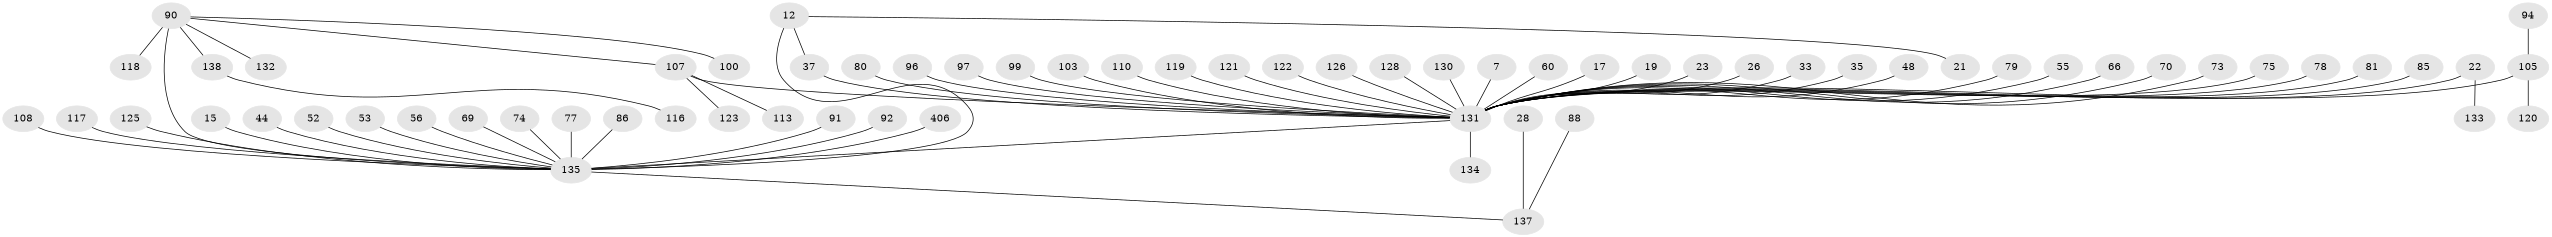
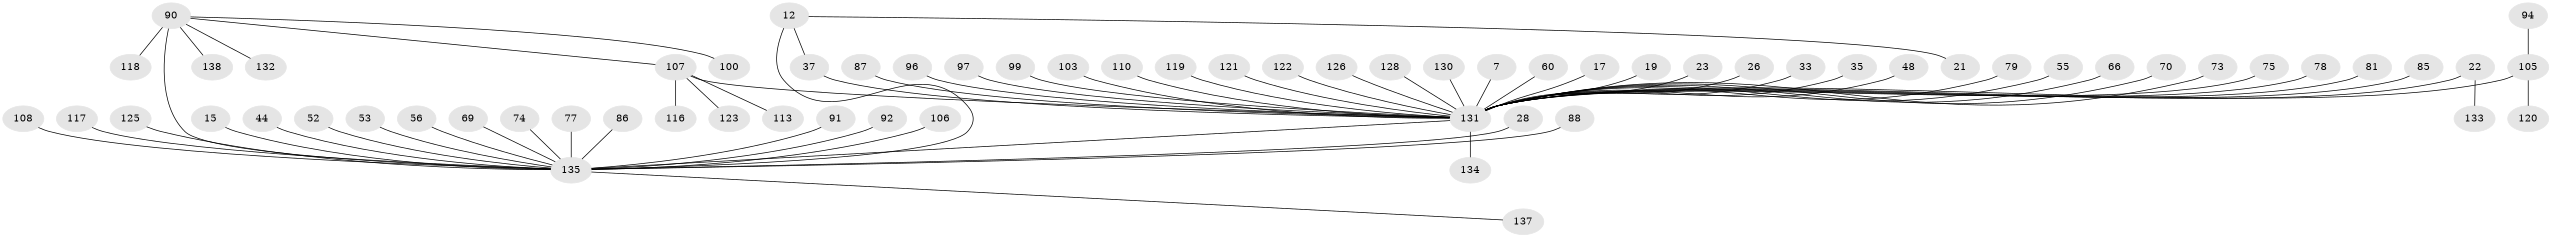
node "80": label "80" -> "87"
edge "138" -- "116": now "107" -- "116"
node "406": label "406" -> "106"
edge "28" -- "137": now "28" -- "135"
edge "88" -- "137": now "88" -- "135"
